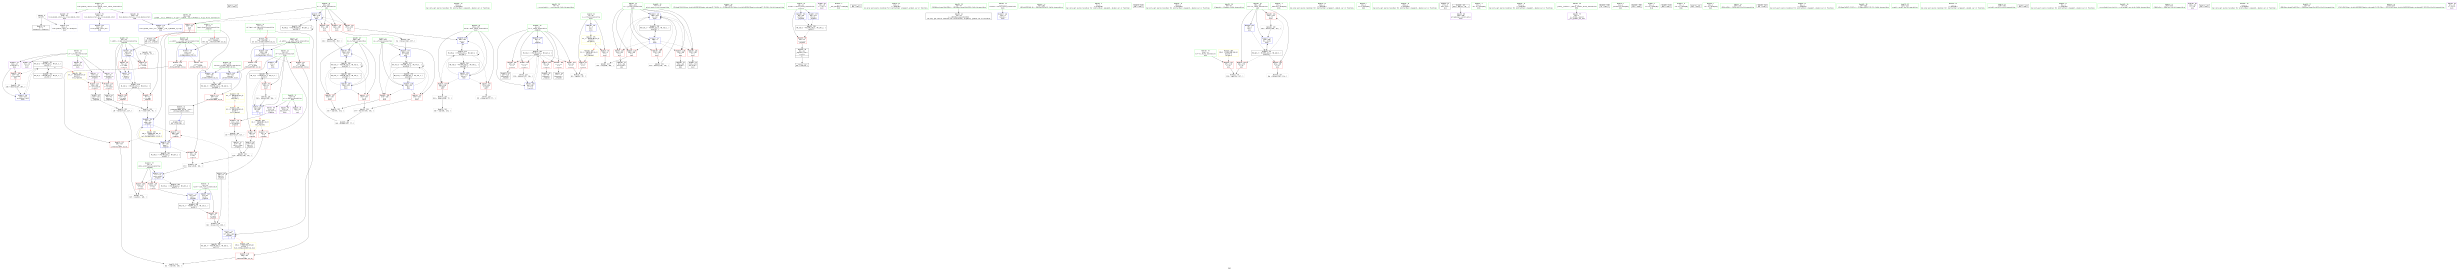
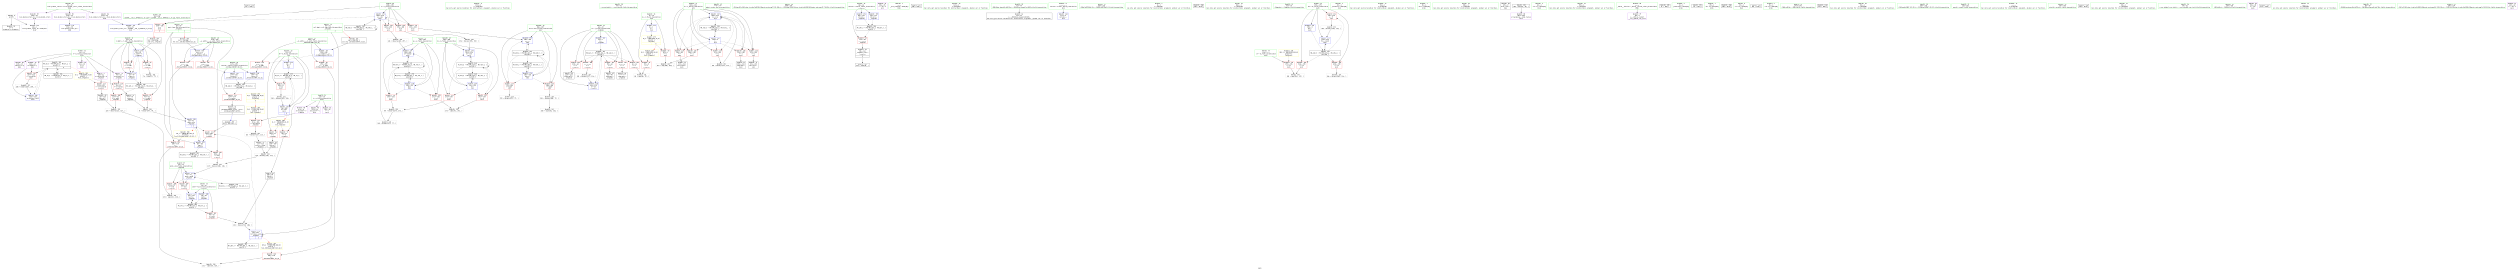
edge "NodeID: 245" -> "NodeID: 97": reversed
